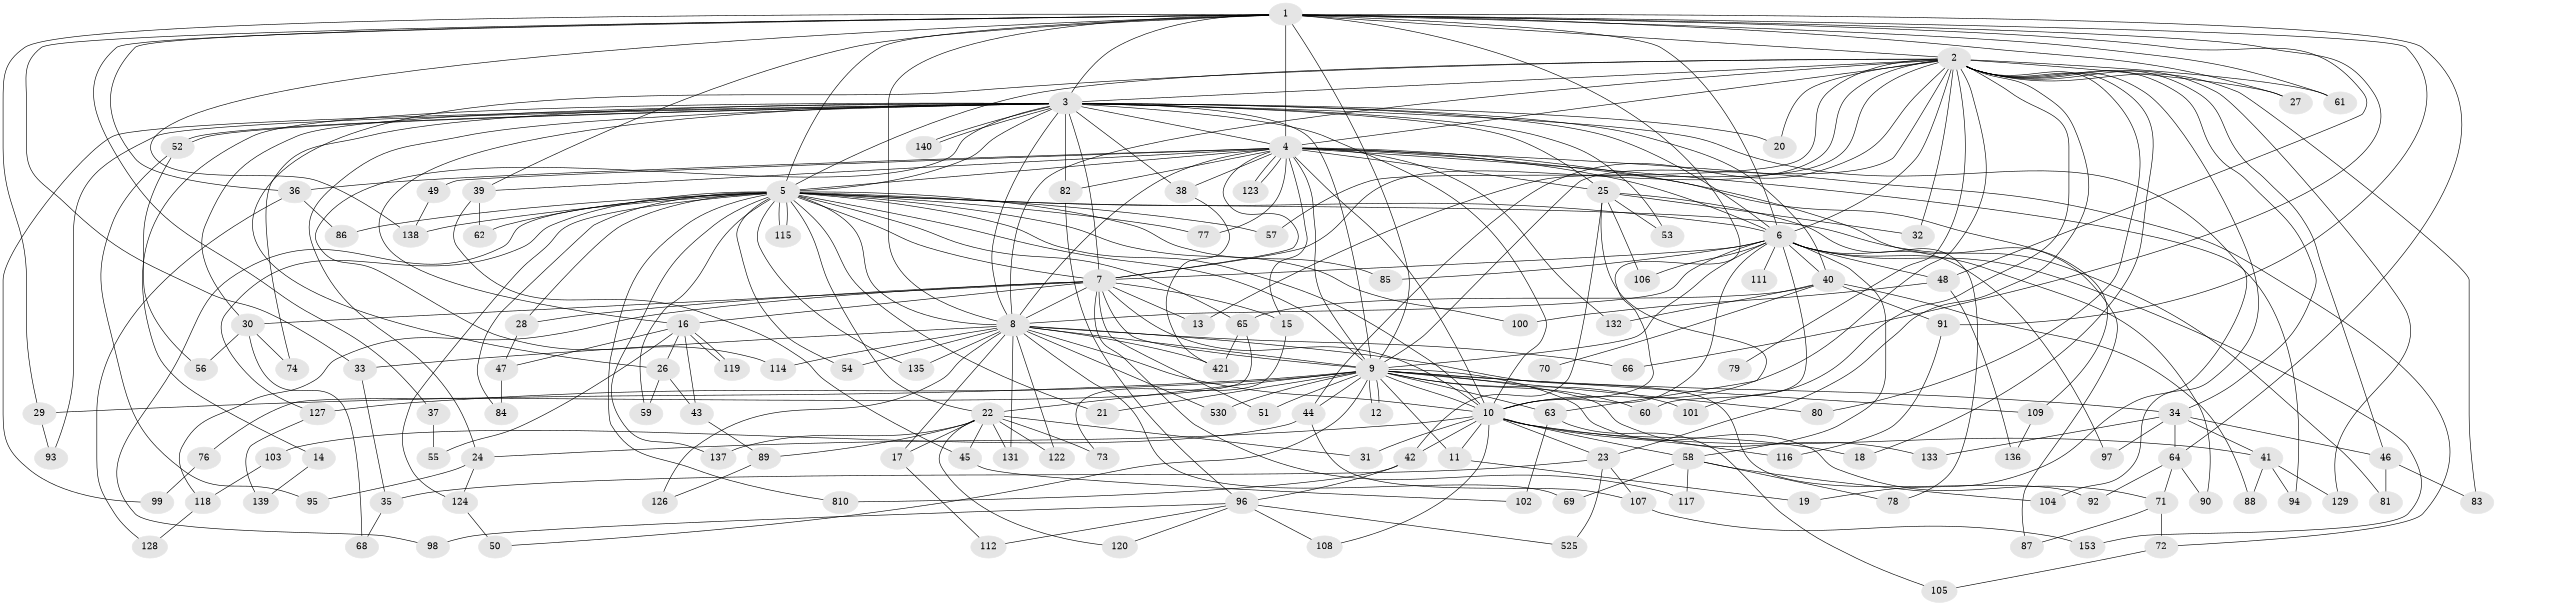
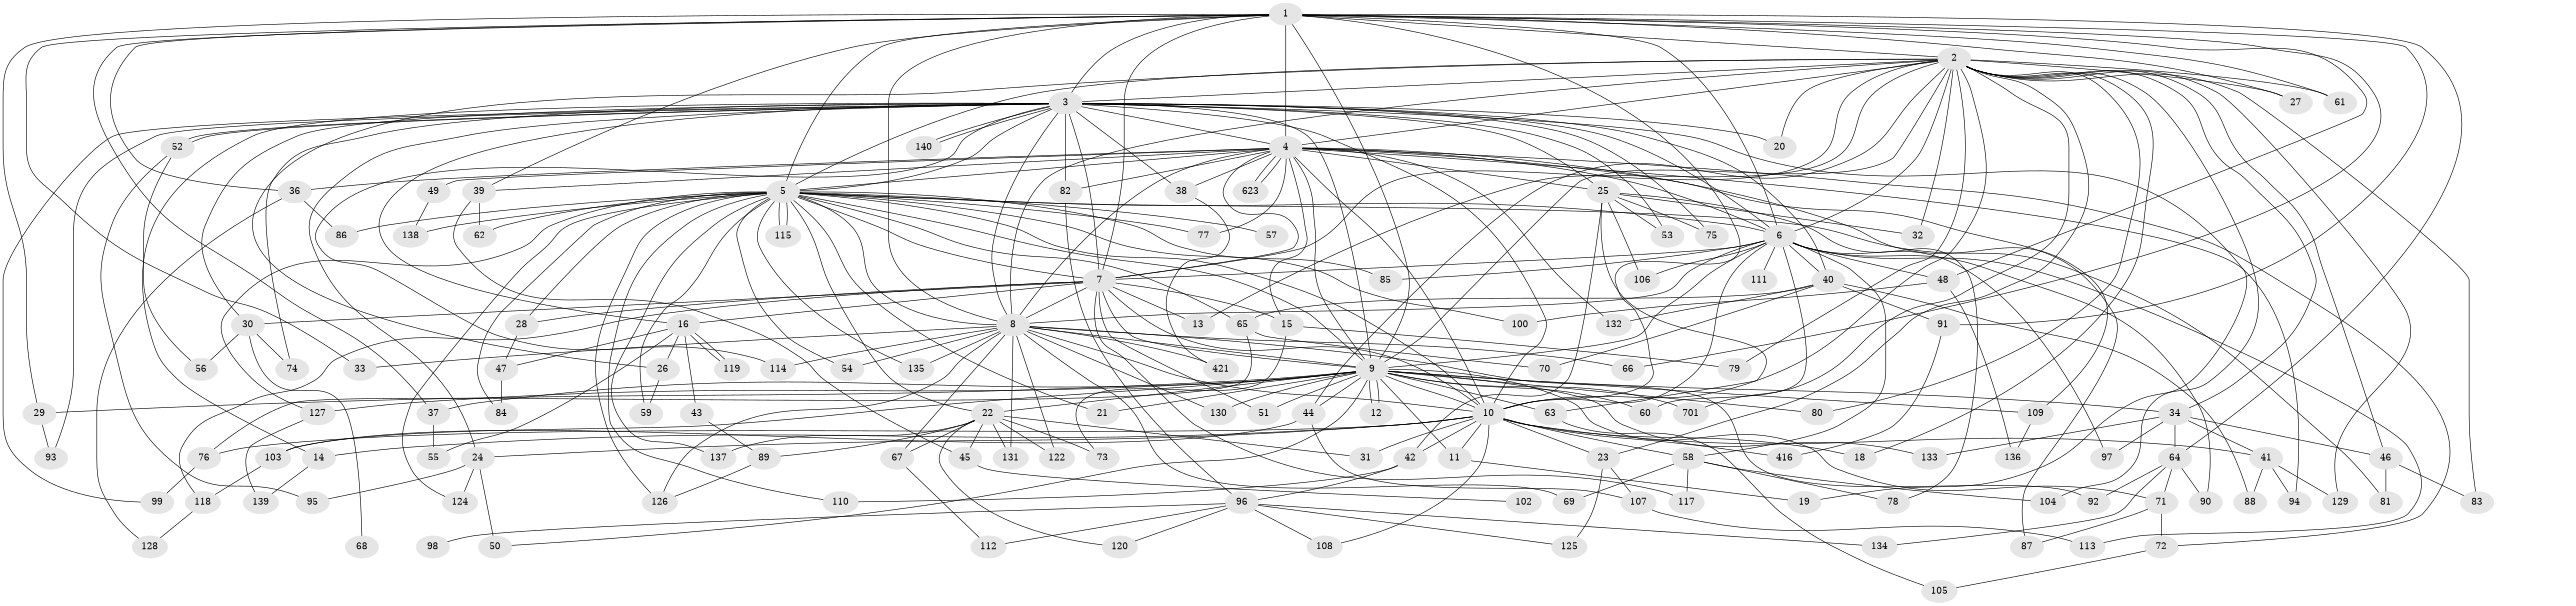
edge "1" -- "138": now "1" -- "7"
edge "2" -- "57": removed
node "123": label "123" -> "623"
node "75": added
edge "5" -- "98": now "5" -- "126"
edge "65" -- "421": now "65" -- "70"
edge "15" -- "79": added
edge "9" -- "37": added
edge "26" -- "43": removed
node "530": label "530" -> "130"
node "101": label "101" -> "701"
edge "9" -- "103": added
edge "10" -- "76": added
edge "10" -- "14": added
node "17": label "17" -> "67"
edge "63" -- "102": removed
node "116": label "116" -> "416"
node "35": removed
node "810": label "810" -> "110"
edge "124" -- "50": now "24" -- "50"
node "525": label "525" -> "125"
node "134": added
node "153": label "153" -> "113"
